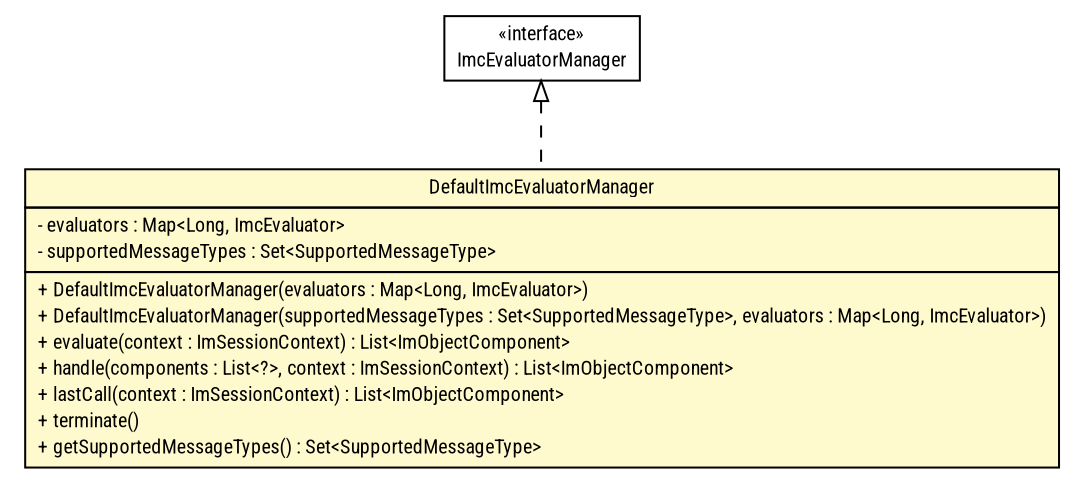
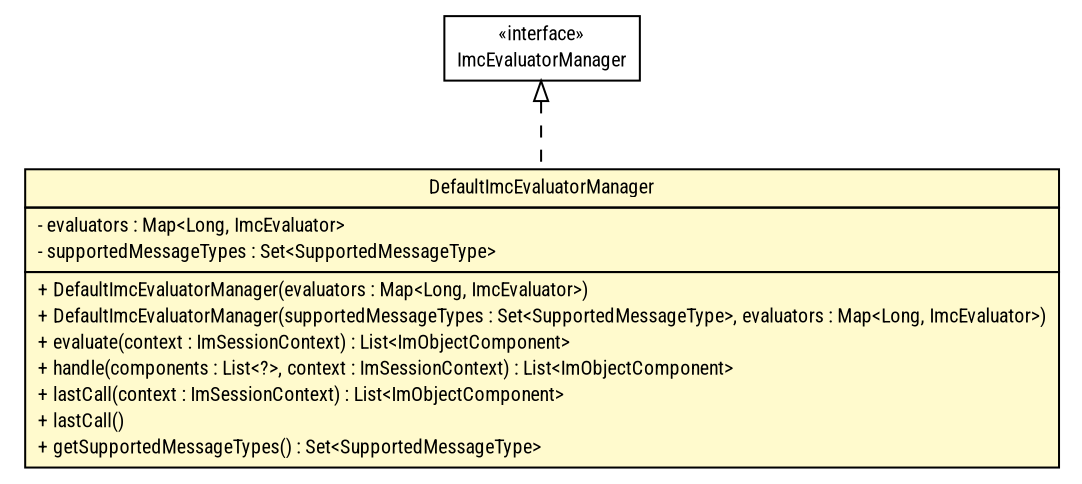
node "DefaultImcEvaluatorManager": text "+ terminate()" -> "+ lastCall()"
